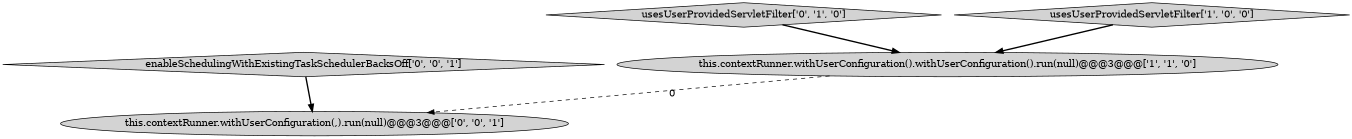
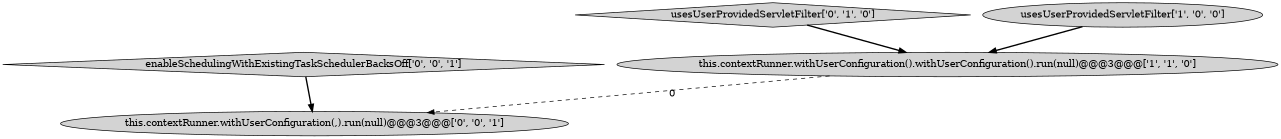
node "usesUserProvidedServletFilter['1', '0', '0']": shape diamond -> ellipse
